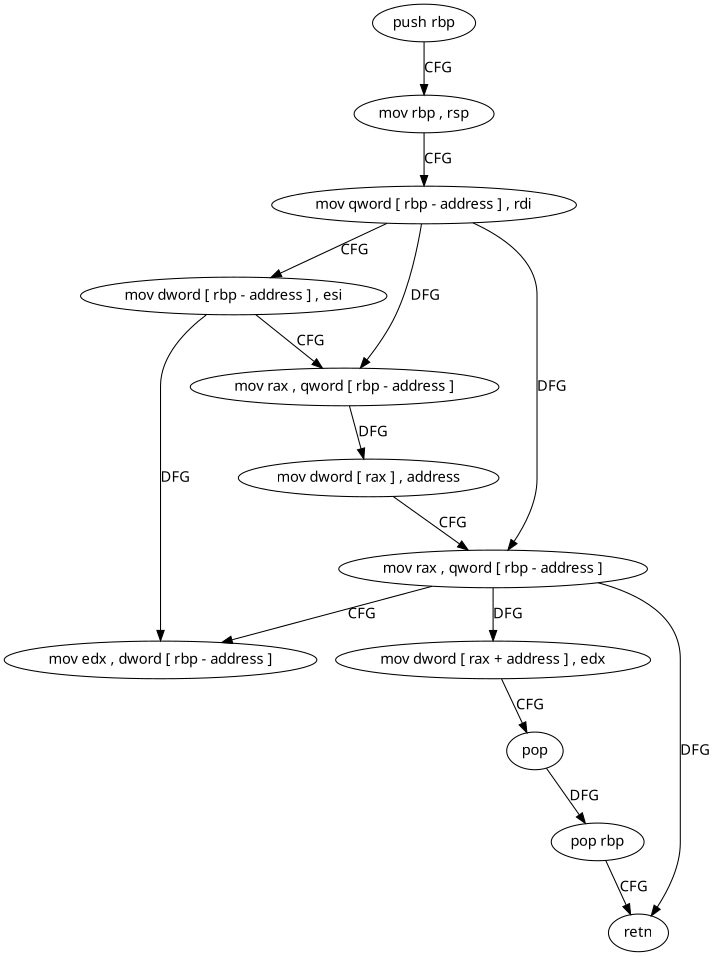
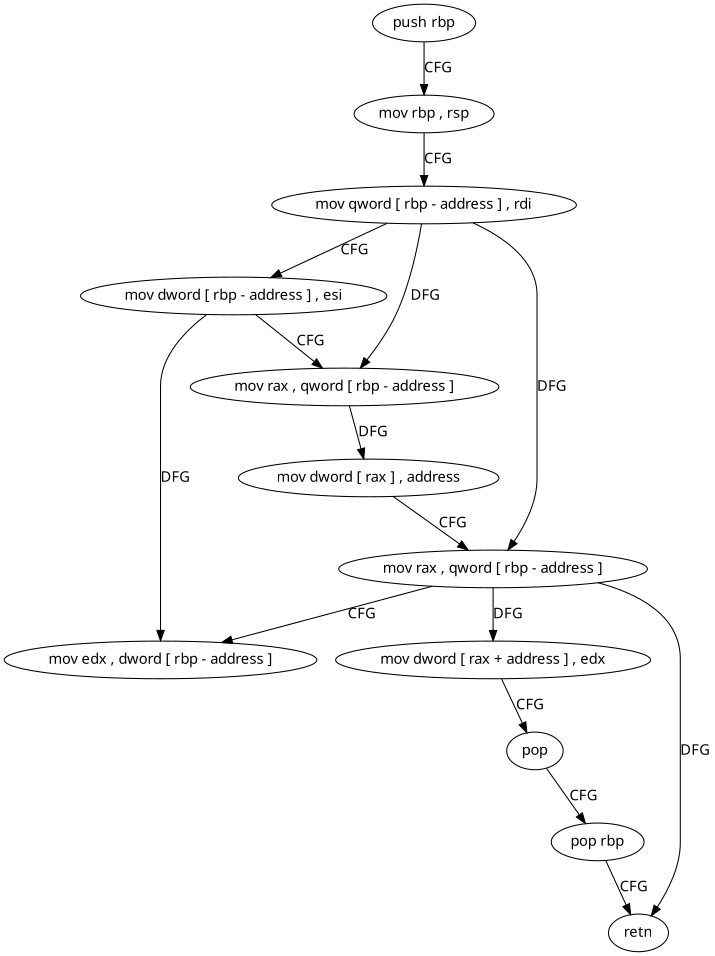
edge "pop" -> "pop rbp": label "DFG" -> "CFG"
